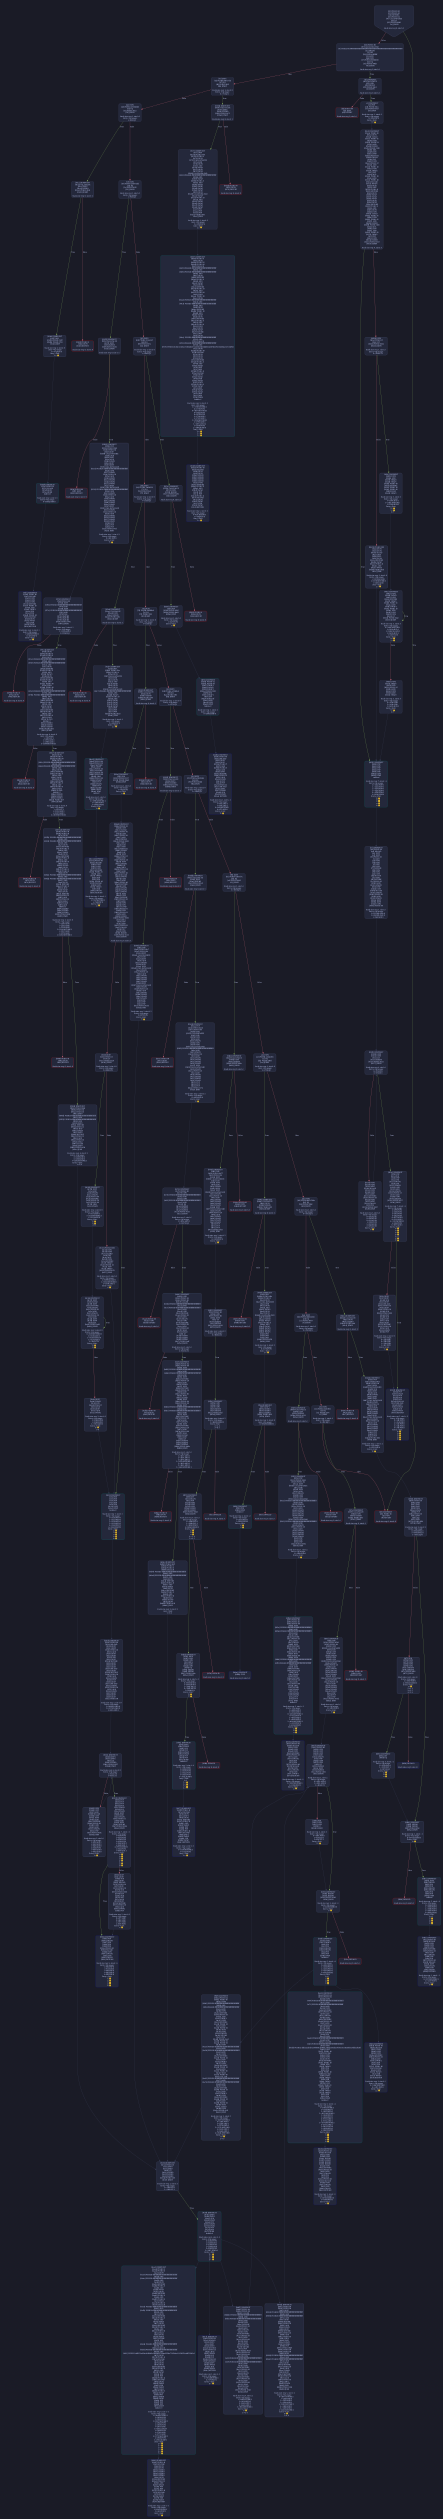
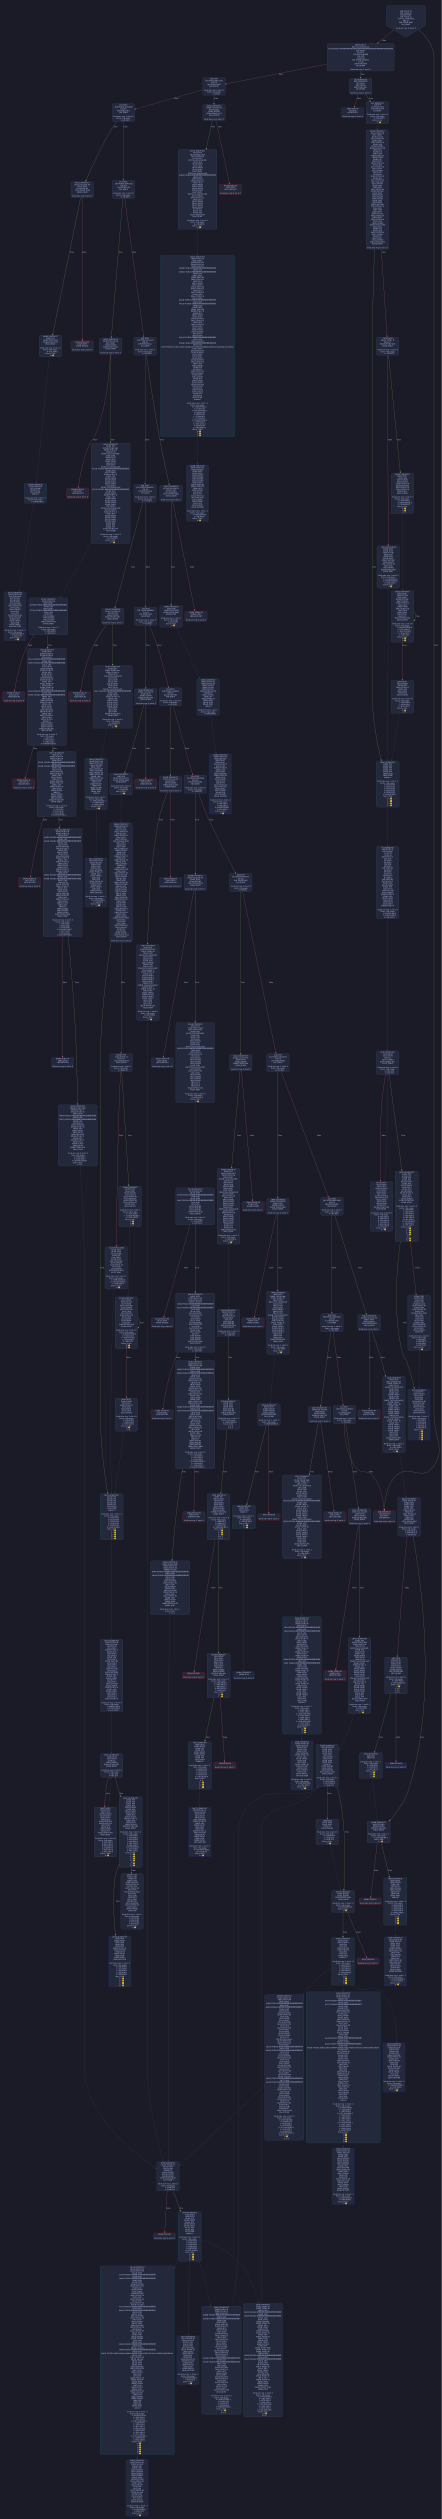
node "[0f2e] INVALID Stack size req: 0, sizeΔ: 0": removed
node "[0c68] INVALID Stack size req: 0, sizeΔ: 0": added
